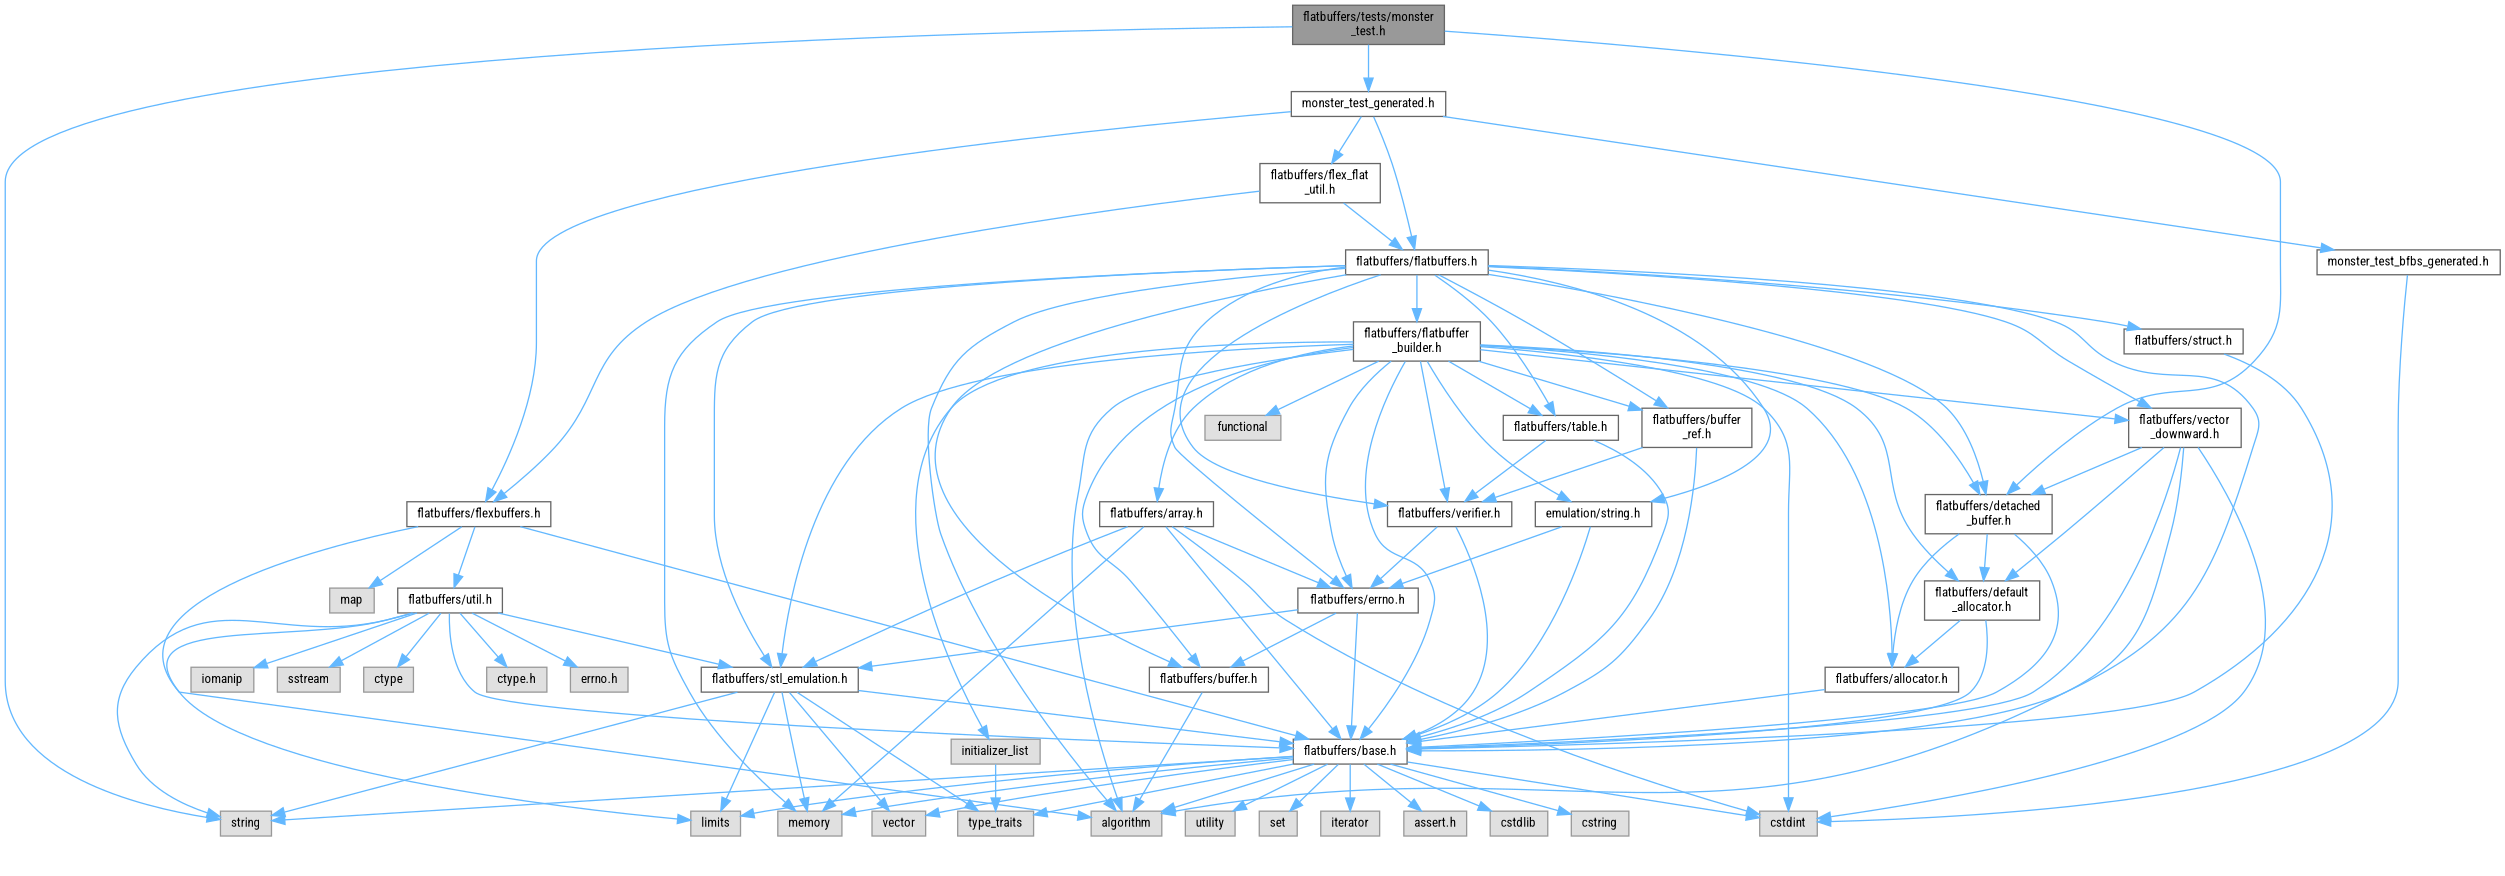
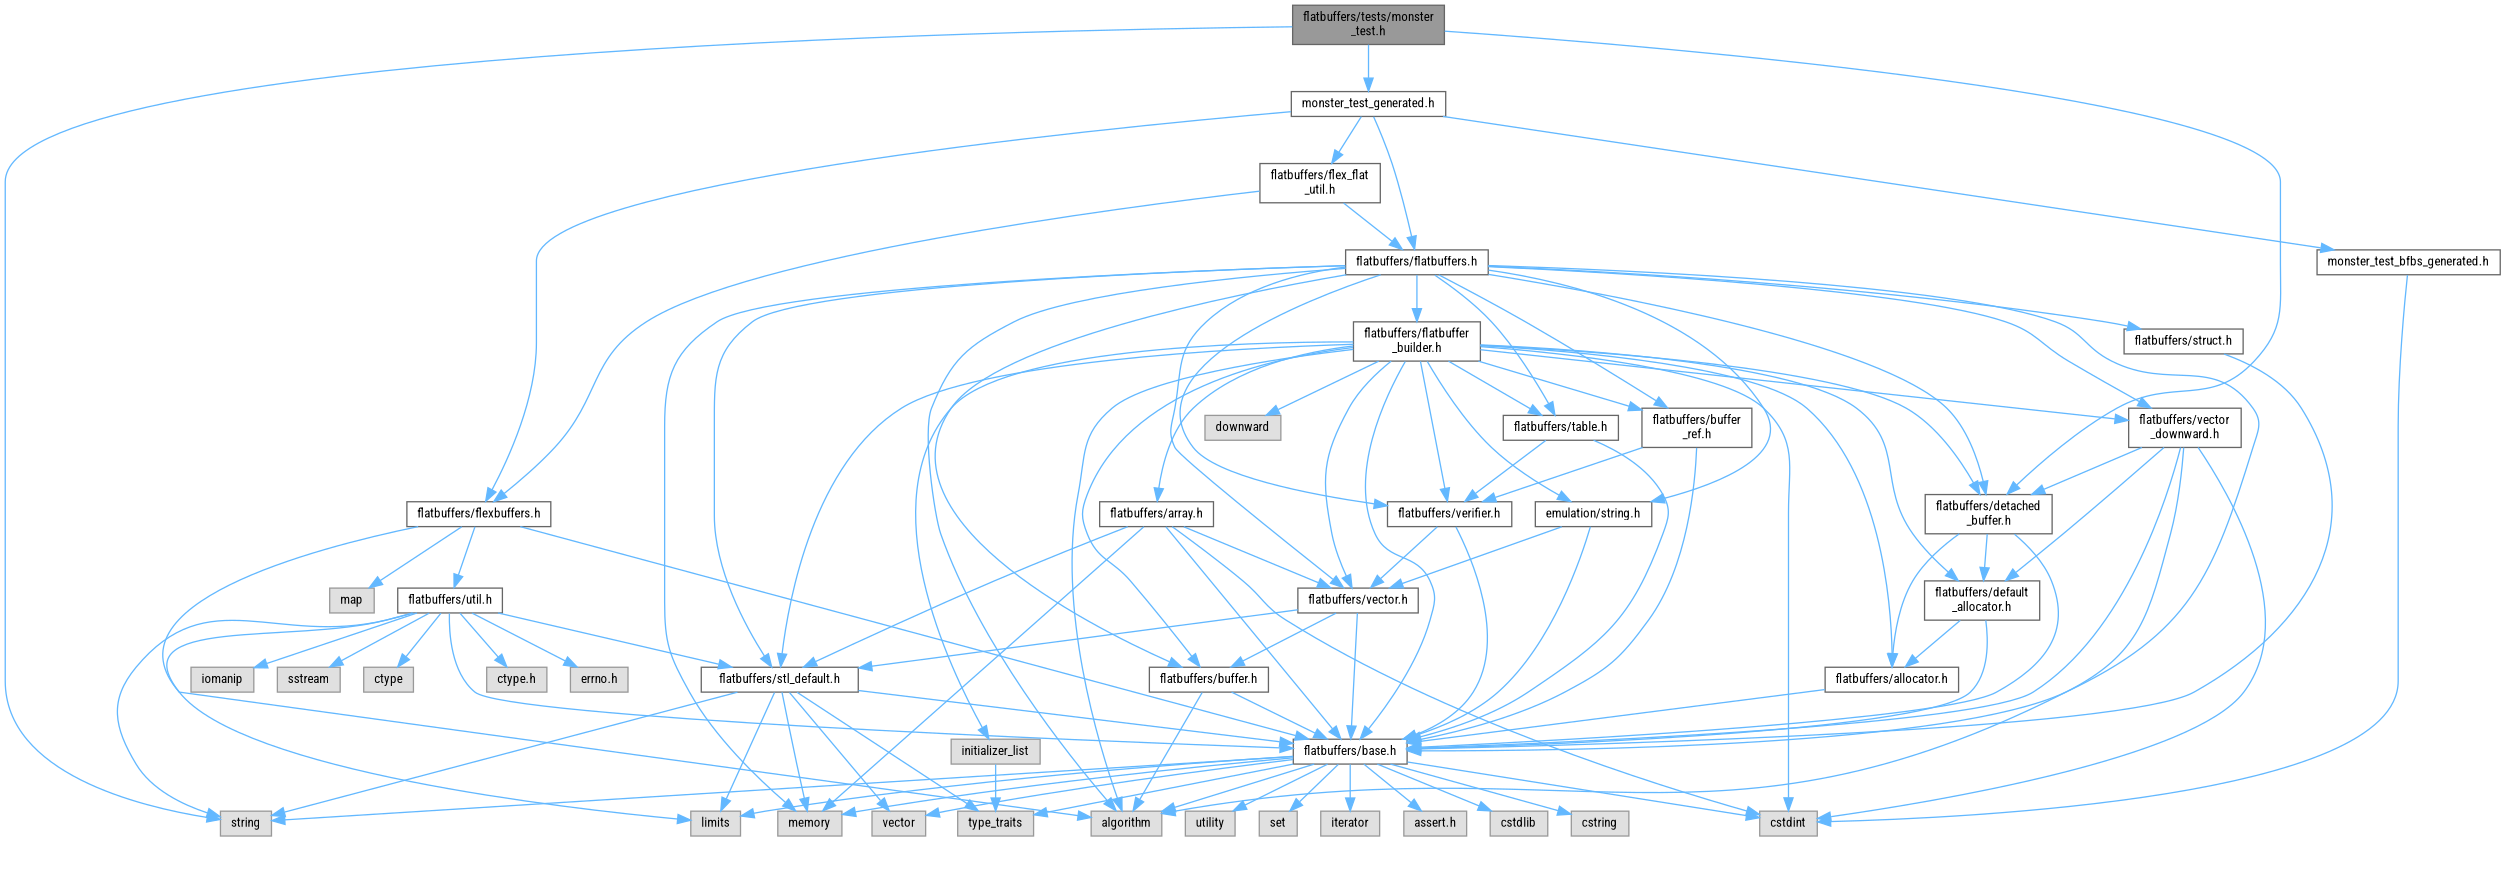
node "functional": label "functional" -> "downward"
node "flatbuffers/errno.h": label "flatbuffers/errno.h" -> "flatbuffers/vector.h"
node "flatbuffers/stl_emulation.h": label "flatbuffers/stl_emulation.h" -> "flatbuffers/stl_default.h"
edge "flatbuffers/buffer.h" -> "flatbuffers/base.h": added
